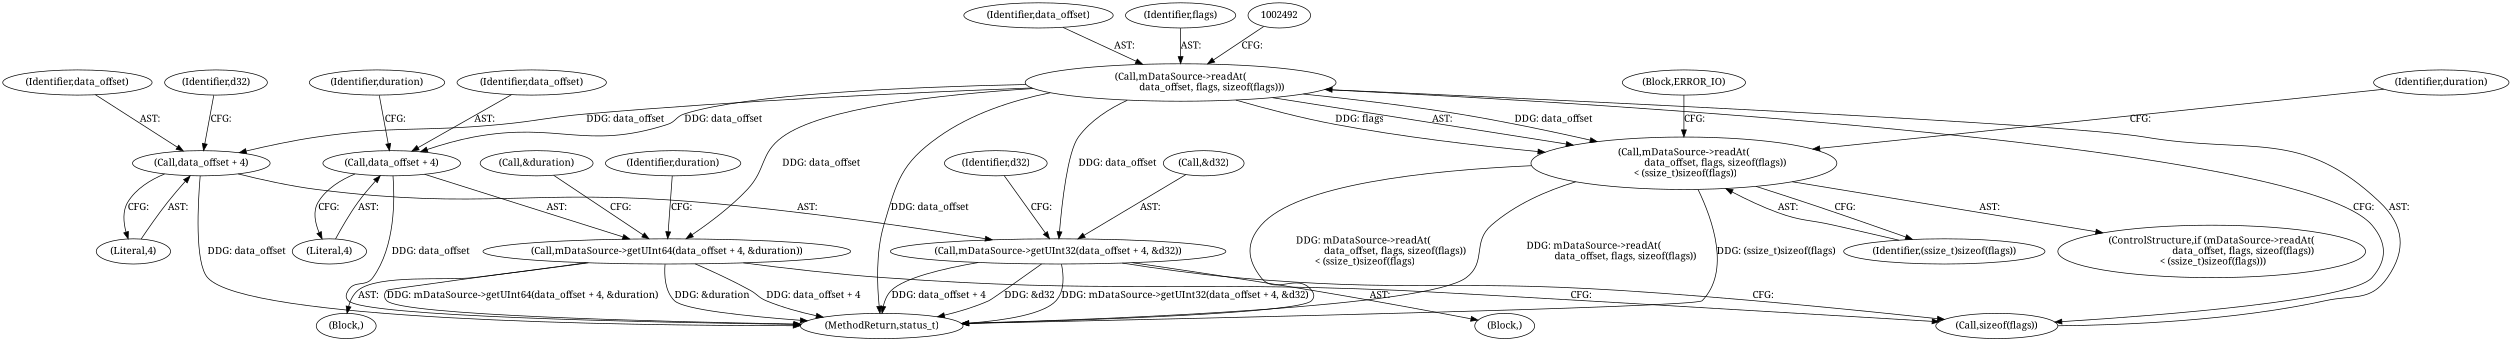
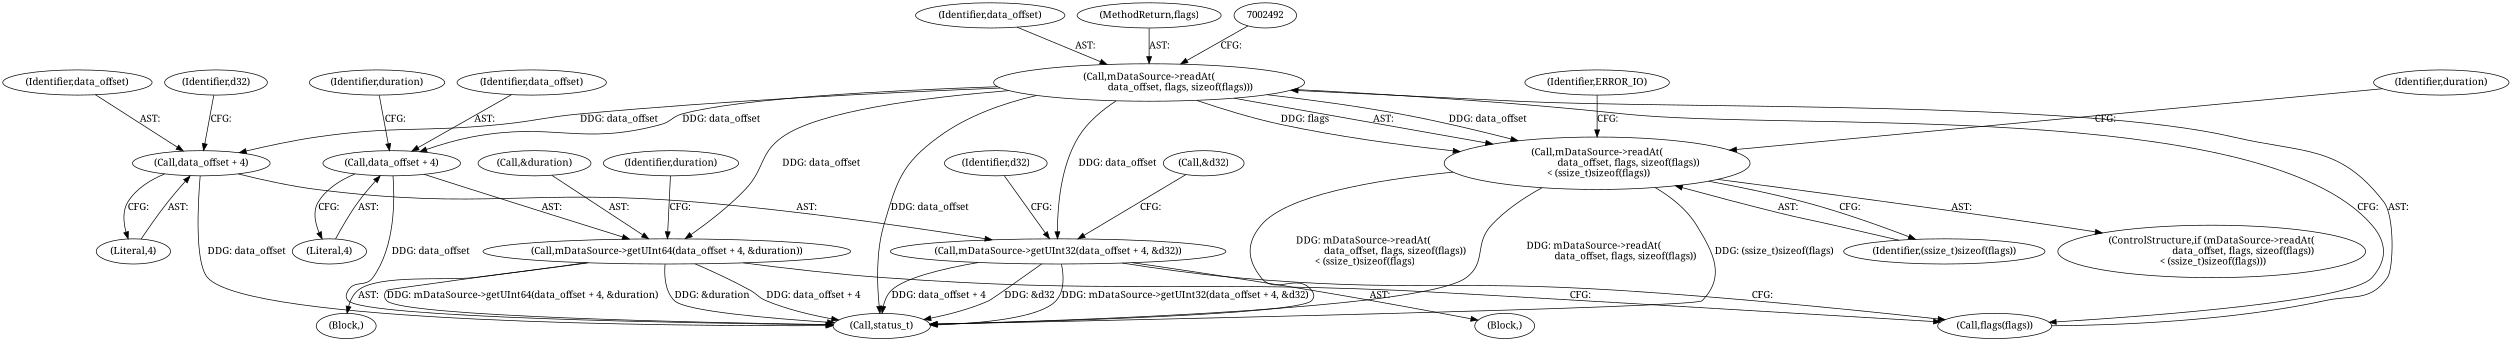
node "(Identifier,flags)": label "(Identifier,flags)" -> "(MethodReturn,flags)"
node "1002492": label "1002492" -> "7002492"
node "(Block,ERROR_IO)": label "(Block,ERROR_IO)" -> "(Identifier,ERROR_IO)"
edge "(Call,&duration)" -> "(Call,mDataSource->getUInt64(data_offset + 4, &duration))": label "CFG: " -> "AST: "
edge "(Call,&d32)" -> "(Call,mDataSource->getUInt32(data_offset + 4, &d32))": label "AST: " -> "CFG: "
node "(MethodReturn,status_t)": label "(MethodReturn,status_t)" -> "(Call,status_t)"
node "(Call,sizeof(flags))": label "(Call,sizeof(flags))" -> "(Call,flags(flags))"
